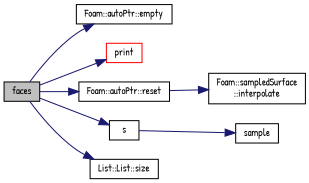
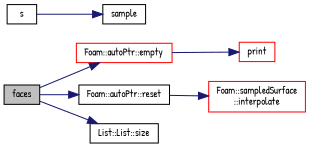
node "Foam::autoPtr::empty": color black -> red
edge "faces" -> "print": now "Foam::autoPtr::empty" -> "print"
node "Foam::sampledSurface ::interpolate": color black -> red
edge "faces" -> "s": removed
